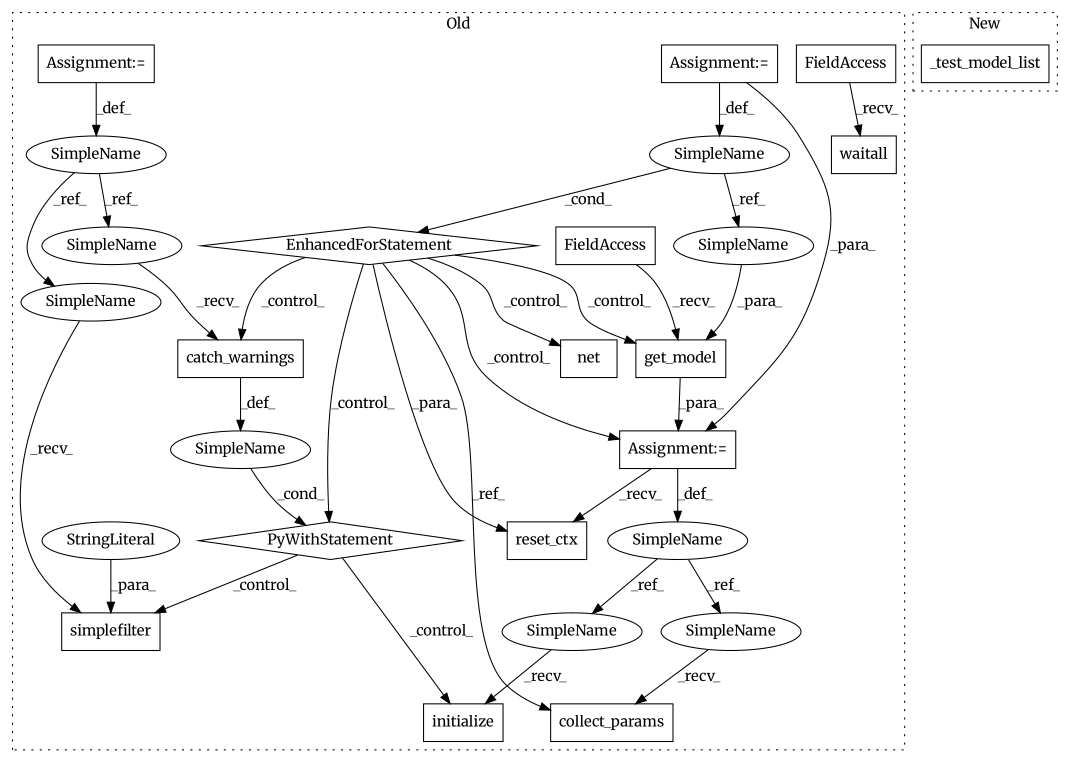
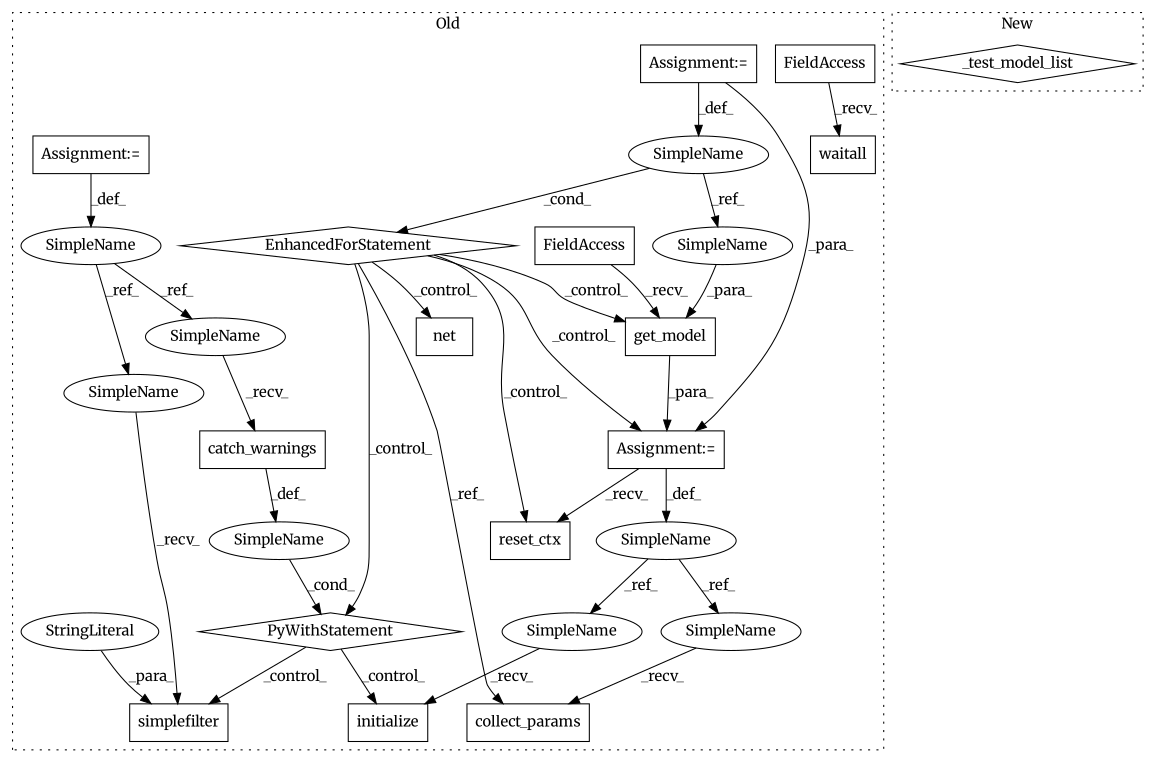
node "_test_model_list": shape box -> diamond
edge "EnhancedForStatement" -> "catch_warnings": removed, label "_control_"
edge "EnhancedForStatement" -> "reset_ctx": label "_para_" -> "_control_"
